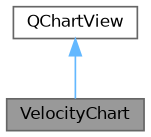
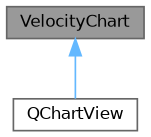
edge "VelocityChart" -> "QChartView": reversed
